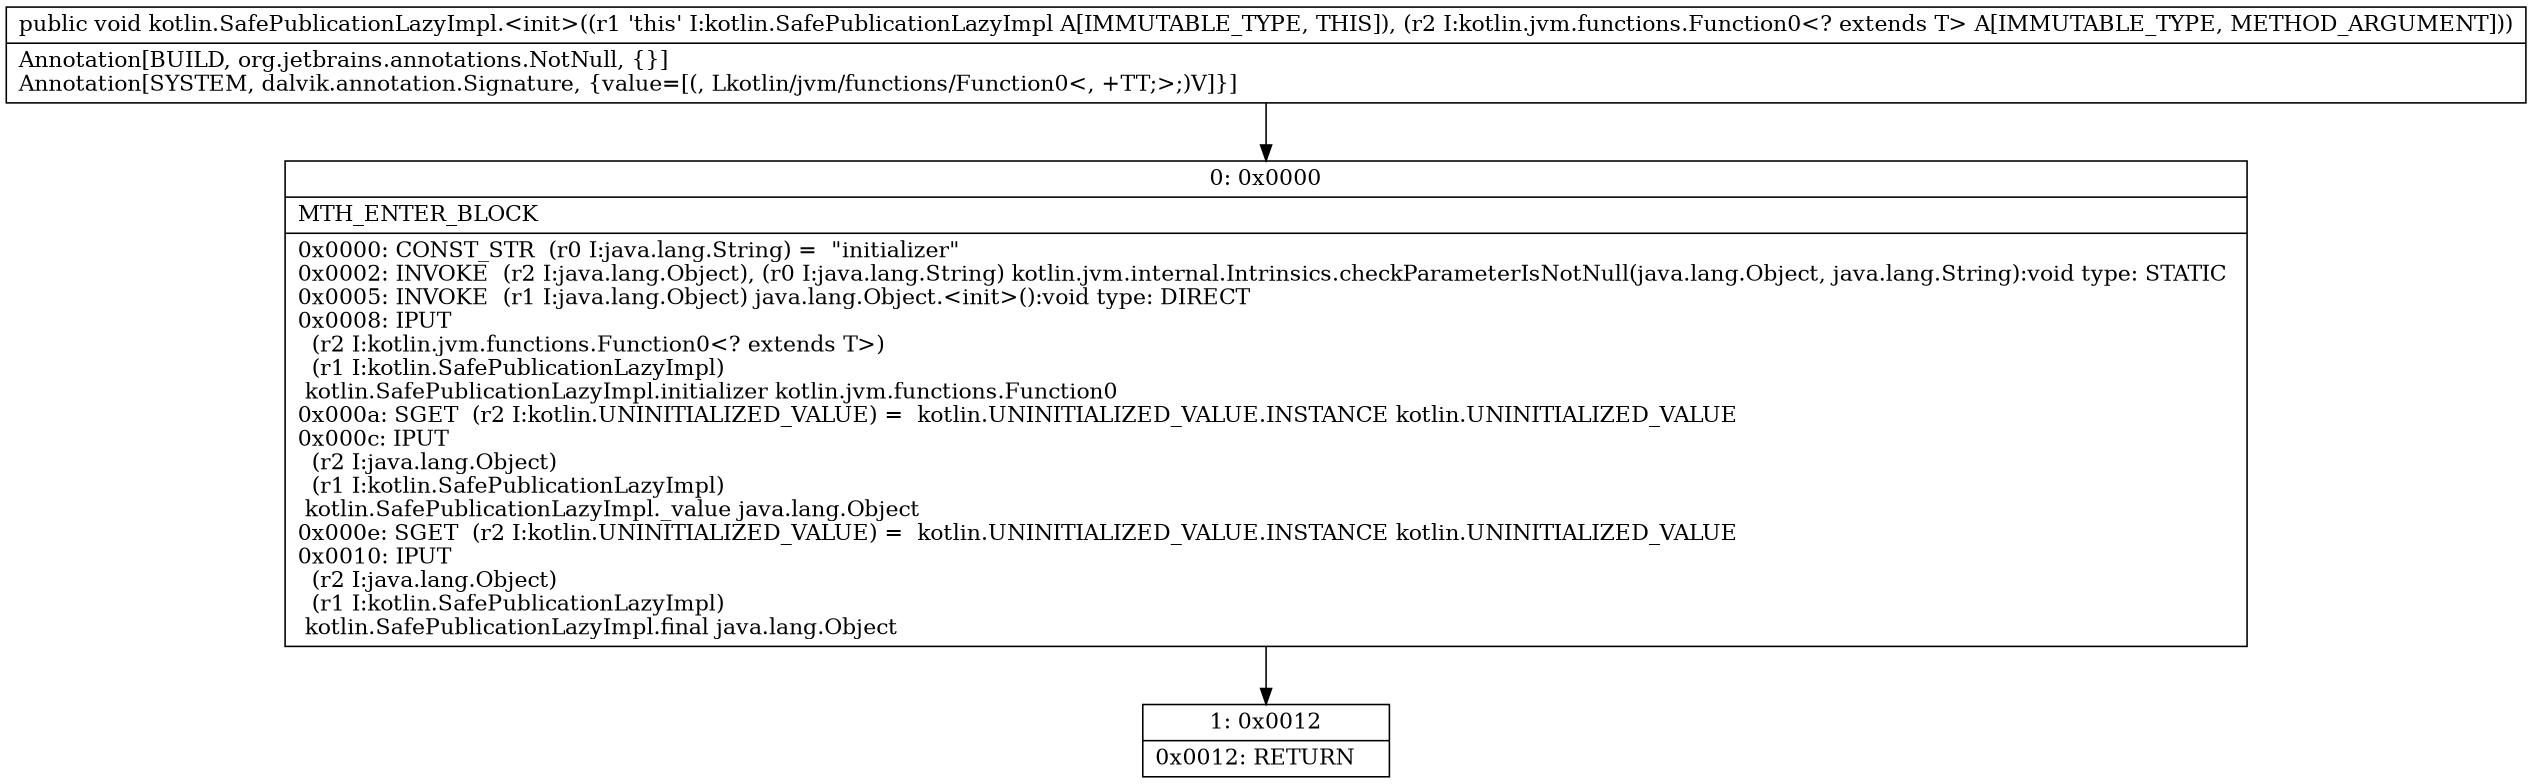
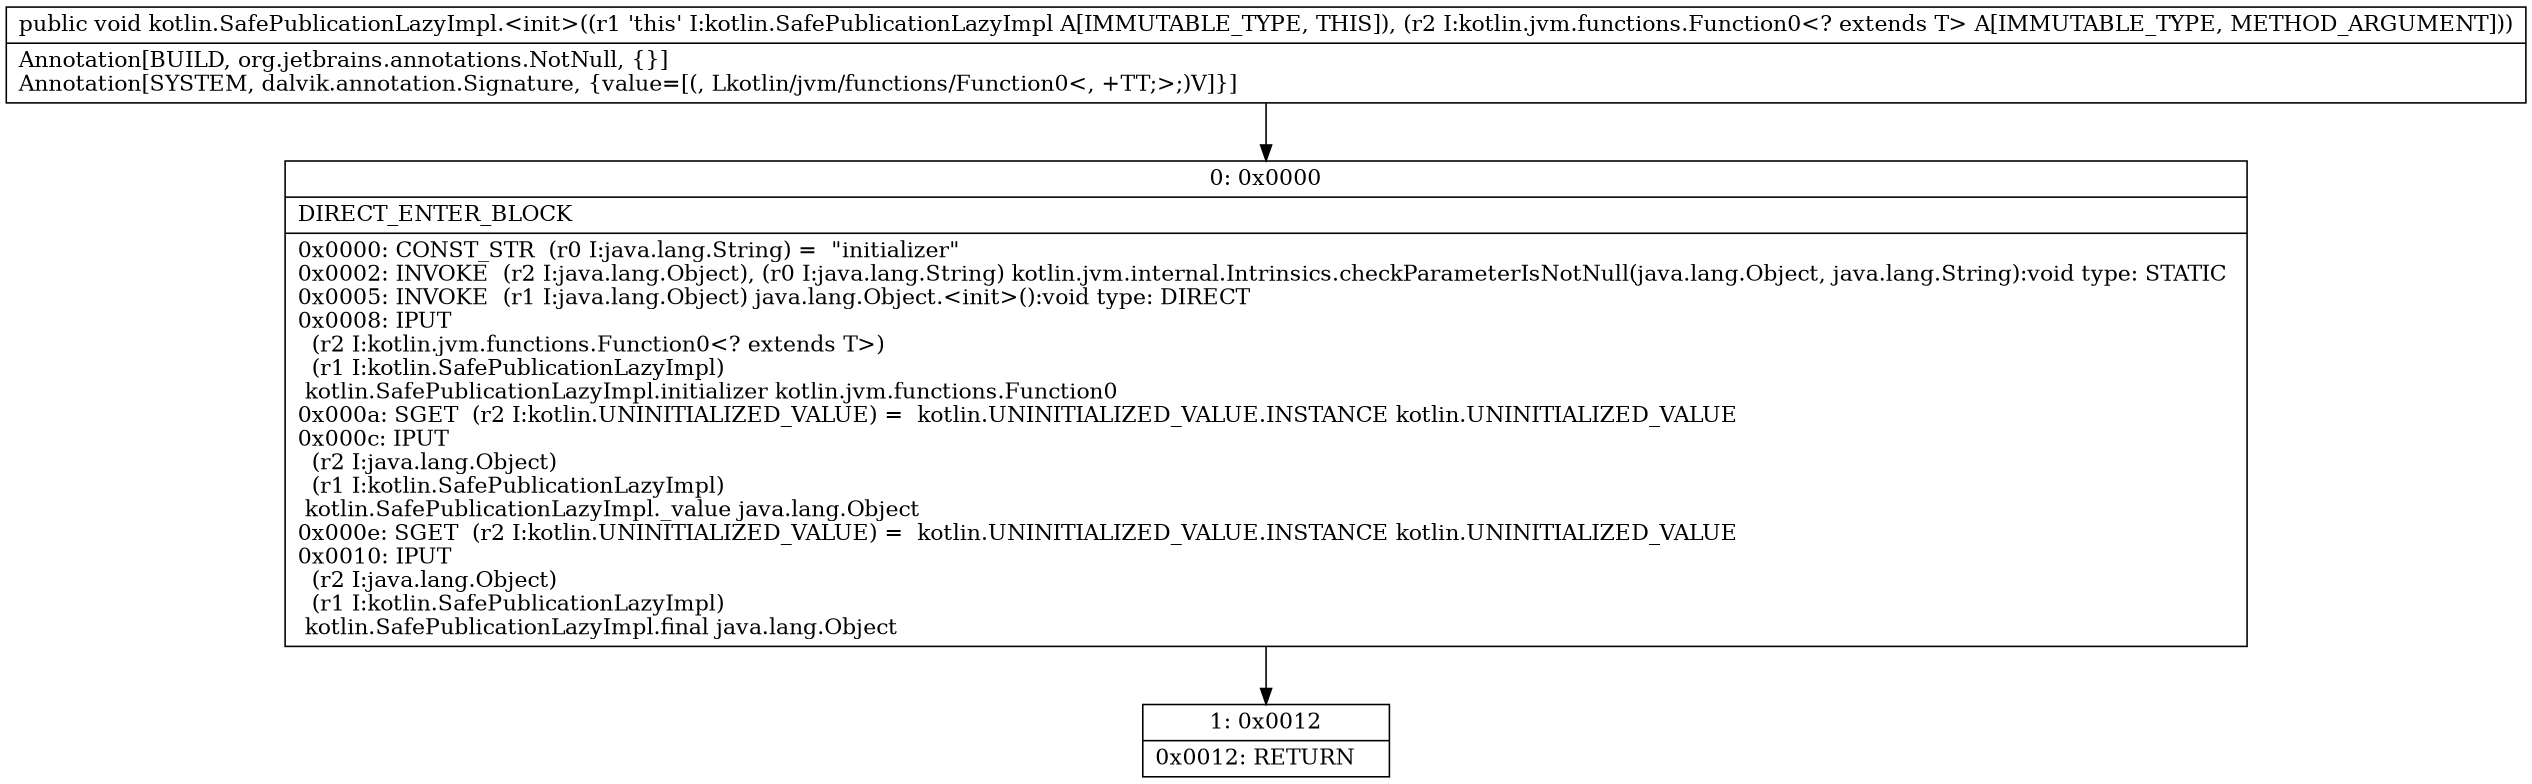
node "0: 0x0000": text "MTH_ENTER_BLOCK" -> "DIRECT_ENTER_BLOCK"
